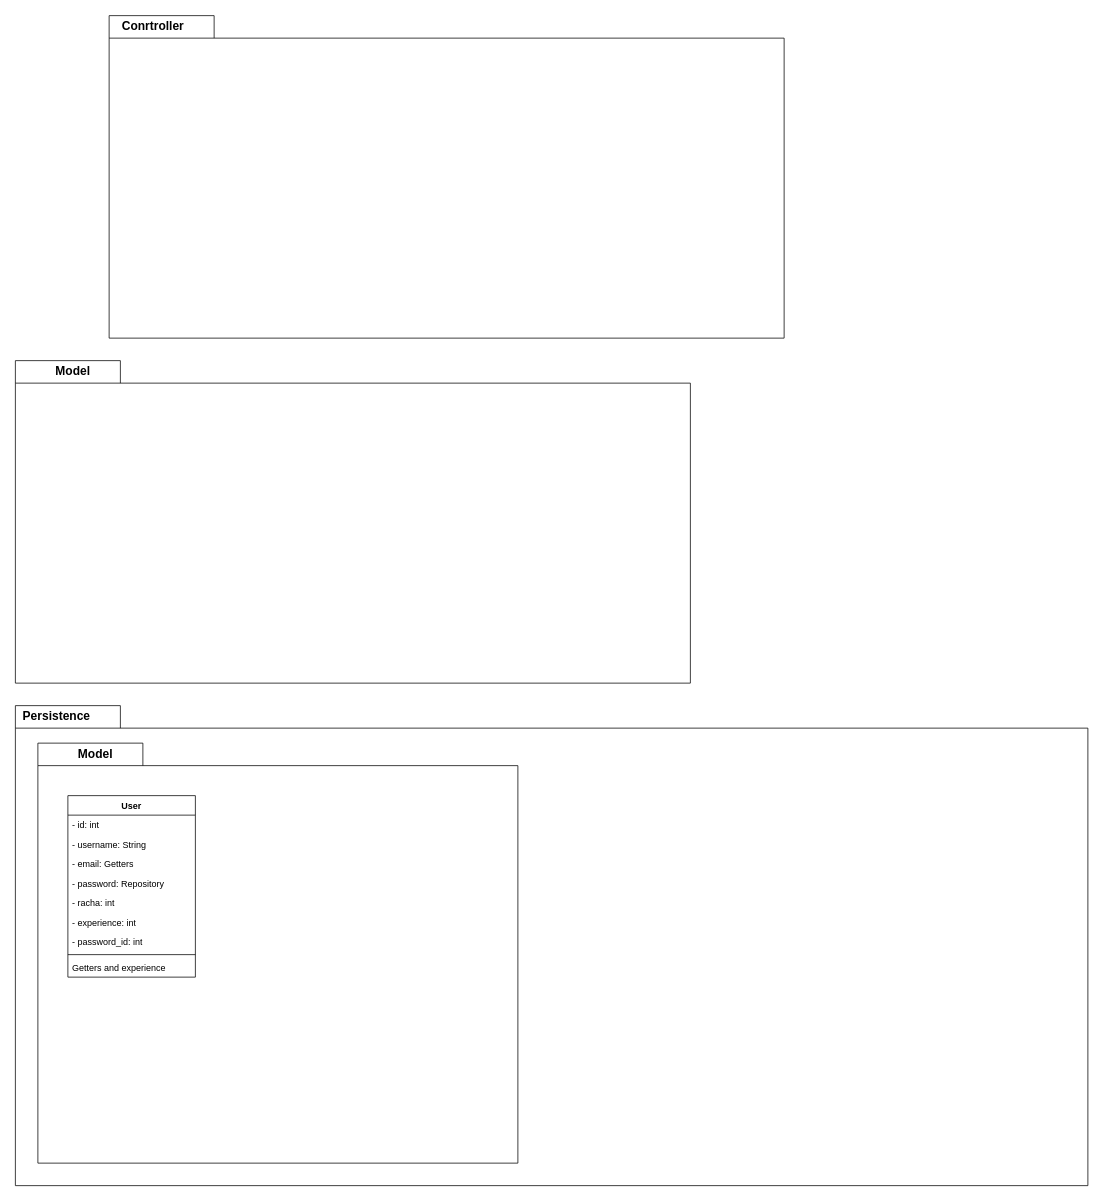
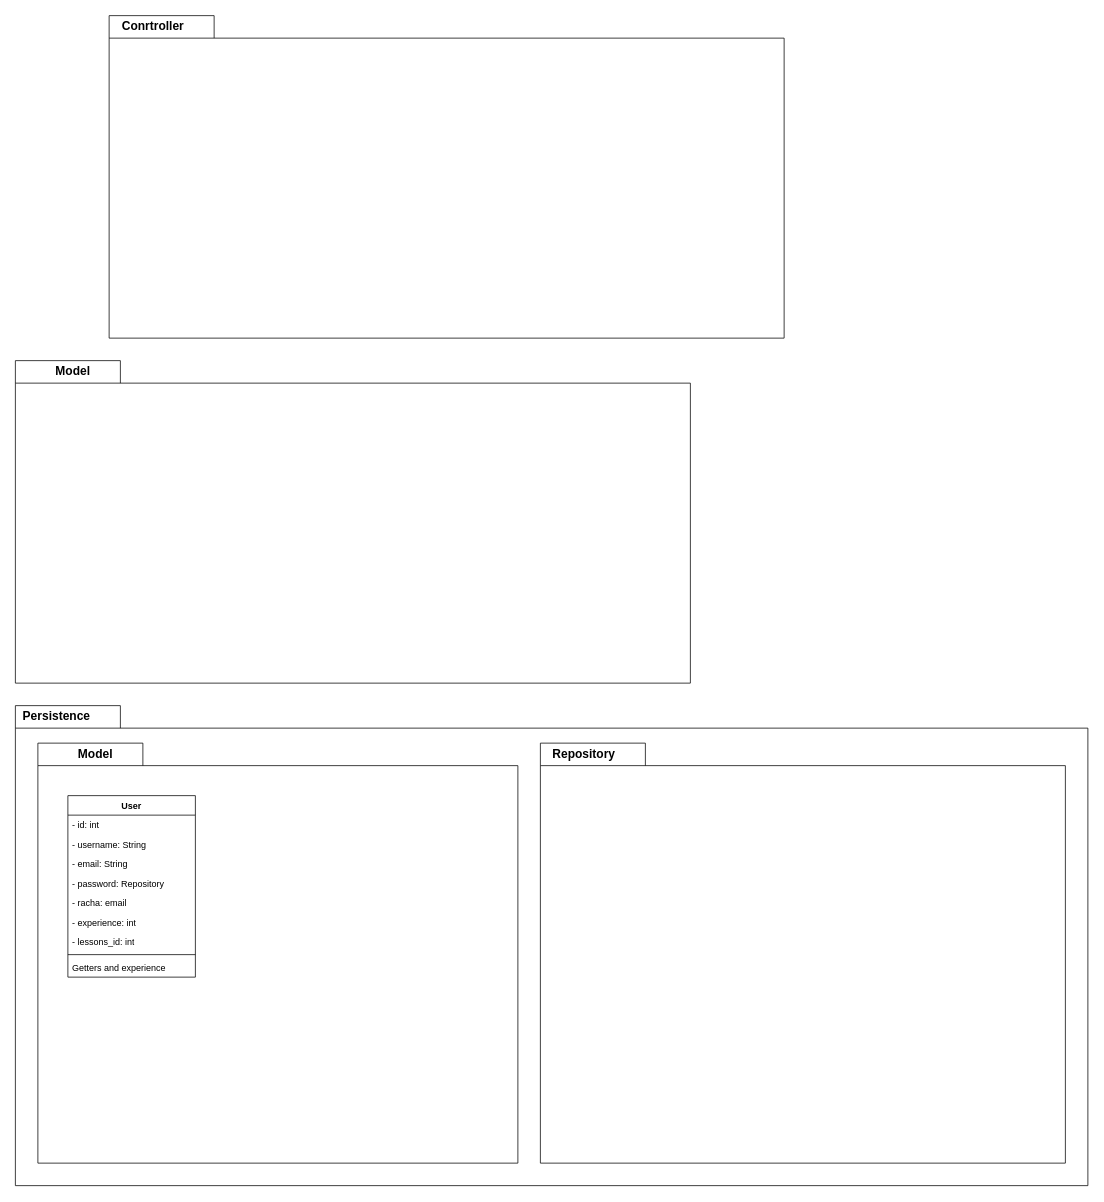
node "- email: Getters": label "- email: Getters" -> "- email: String"
node "- racha: int": label "- racha: int" -> "- racha: email"
node "- password_id: int": label "- password_id: int" -> "- lessons_id: int"
node "Repository": added
